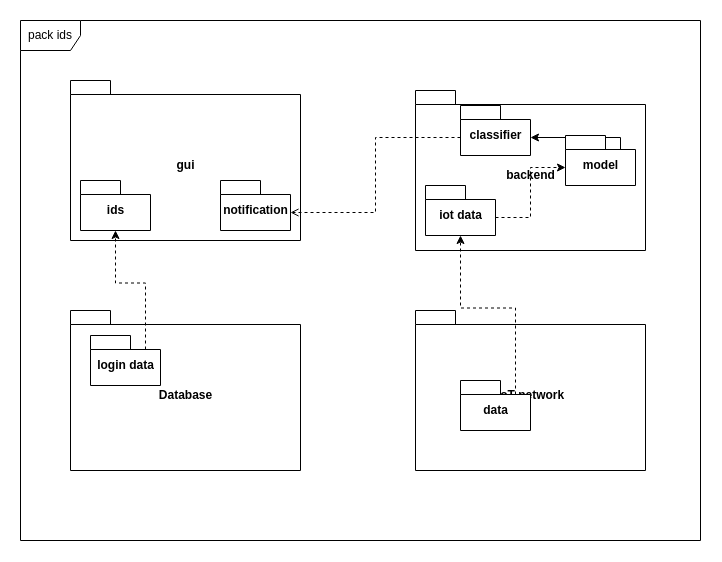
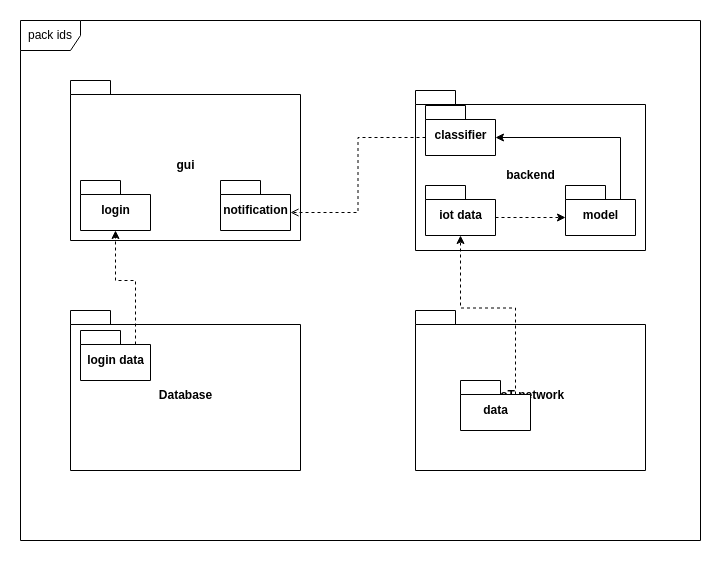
node "classifier": moved (496, 131) -> (461, 131)
node "model": moved (601, 161) -> (601, 211)
node "ids": label "ids" -> "login"
node "login data": moved (126, 361) -> (116, 356)
